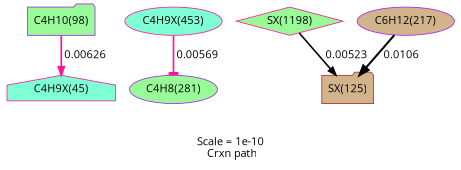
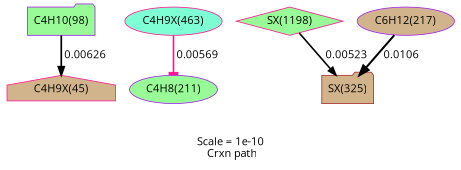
node "C4H9X(453)": label "C4H9X(453)" -> "C4H9X(463)"
edge "C4H10(98)" -> "C4H9X(45)": color deeppink -> black
node "C4H9X(45)": fillcolor aquamarine -> tan
node "C4H8(281)": label "C4H8(281)" -> "C4H8(211)"
node "SX(125)": label "SX(125)" -> "SX(325)"
